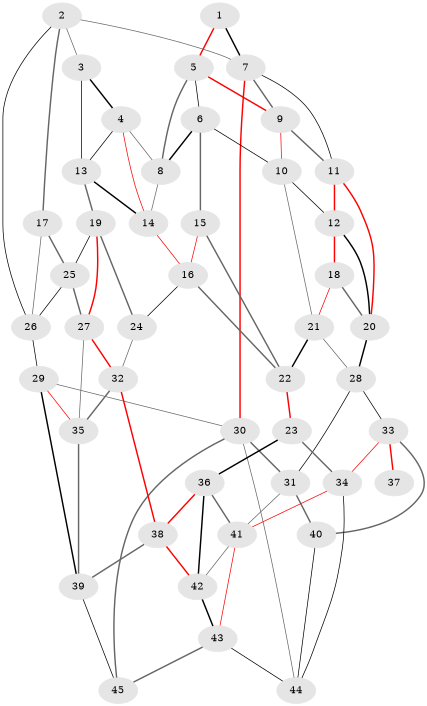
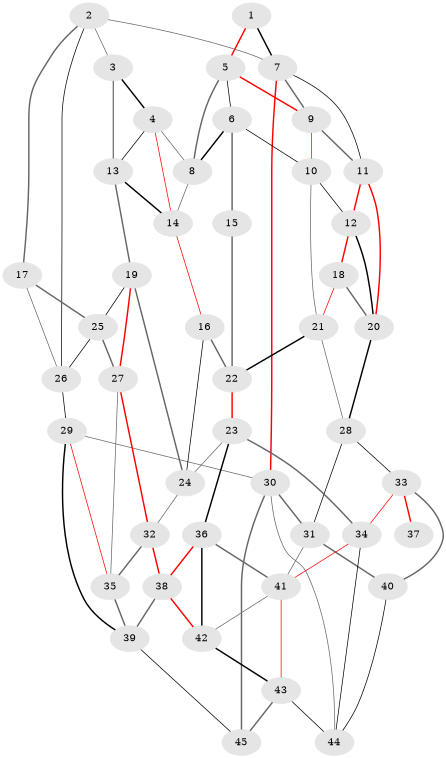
edge "15" -- "16": removed
edge "23" -- "24": added
